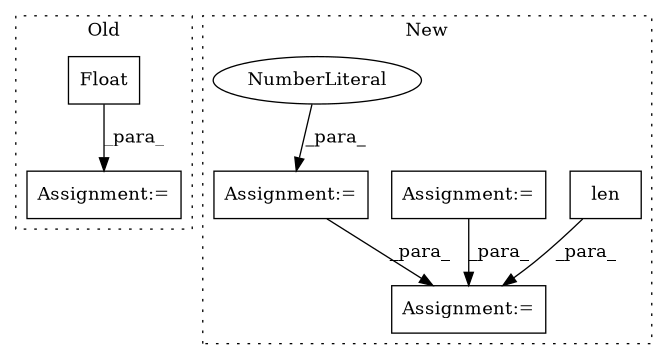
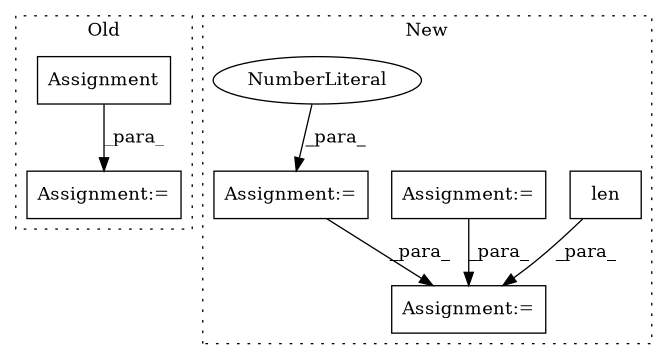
node "Float": label "Float" -> "Assignment"
